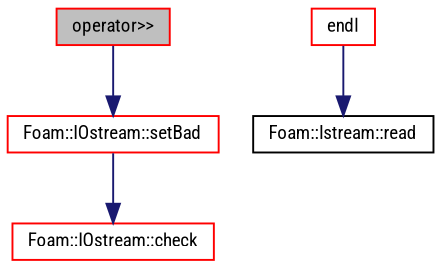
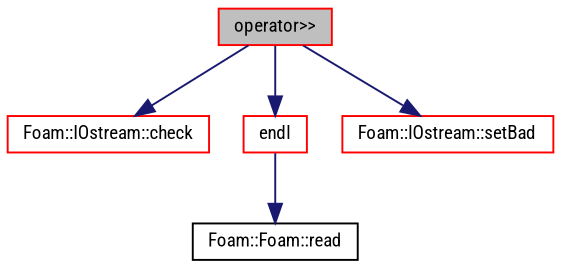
edge "operator>>" -> "endl": added
node "Foam::Istream::read": label "Foam::Istream::read" -> "Foam::Foam::read"
edge "Foam::IOstream::setBad" -> "Foam::IOstream::check": now "operator>>" -> "Foam::IOstream::check"
